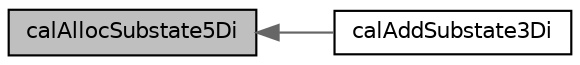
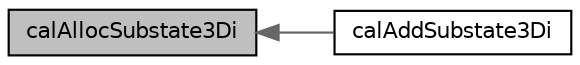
node "calAllocSubstate5Di": label "calAllocSubstate5Di" -> "calAllocSubstate3Di"
